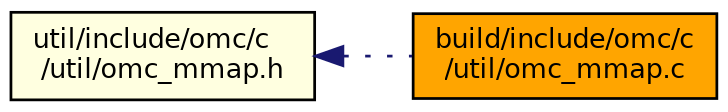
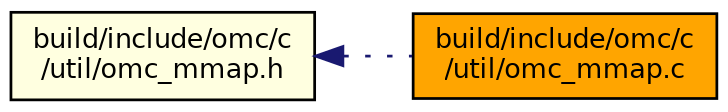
node "util/include/omc/c /util/omc_mmap.h": label "util/include/omc/c /util/omc_mmap.h" -> "build/include/omc/c /util/omc_mmap.h"
